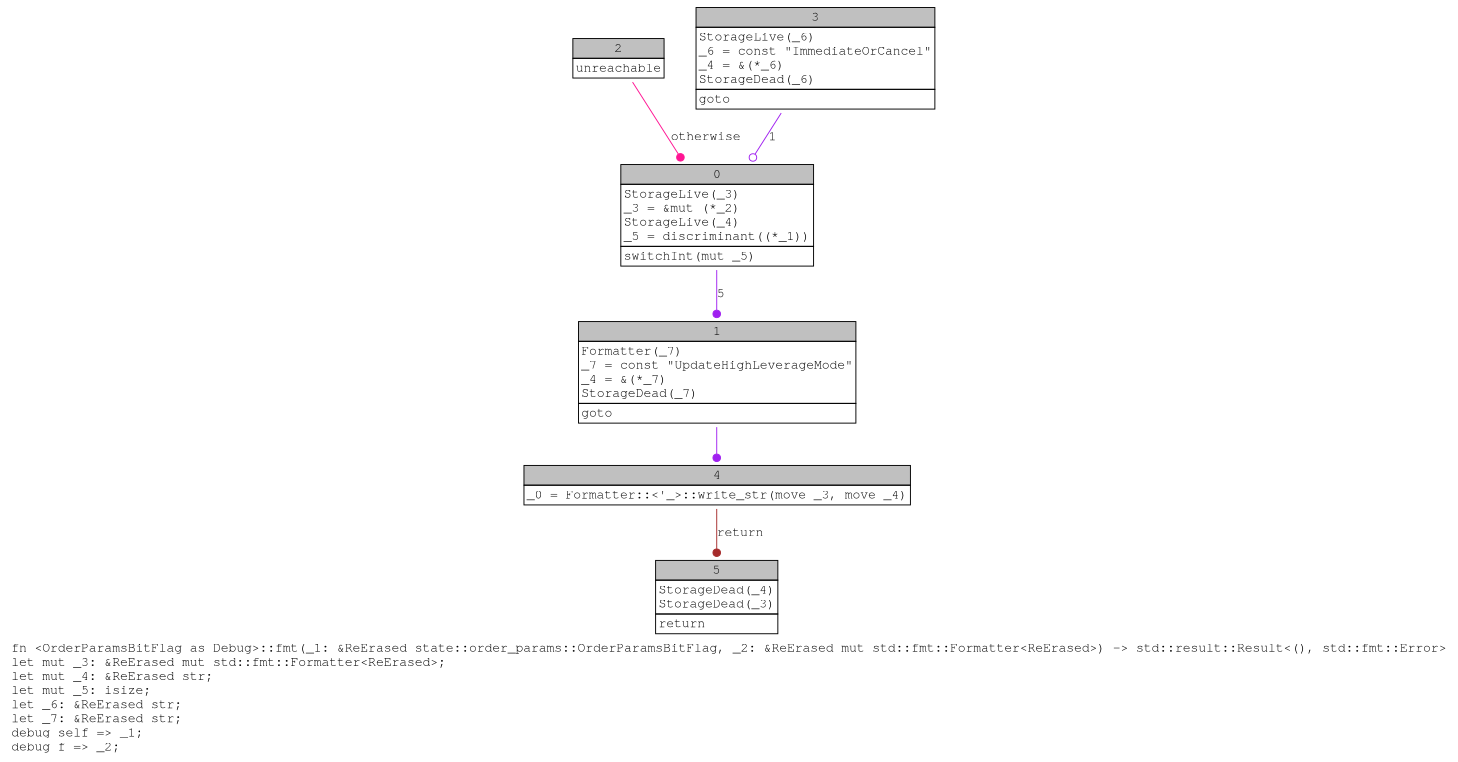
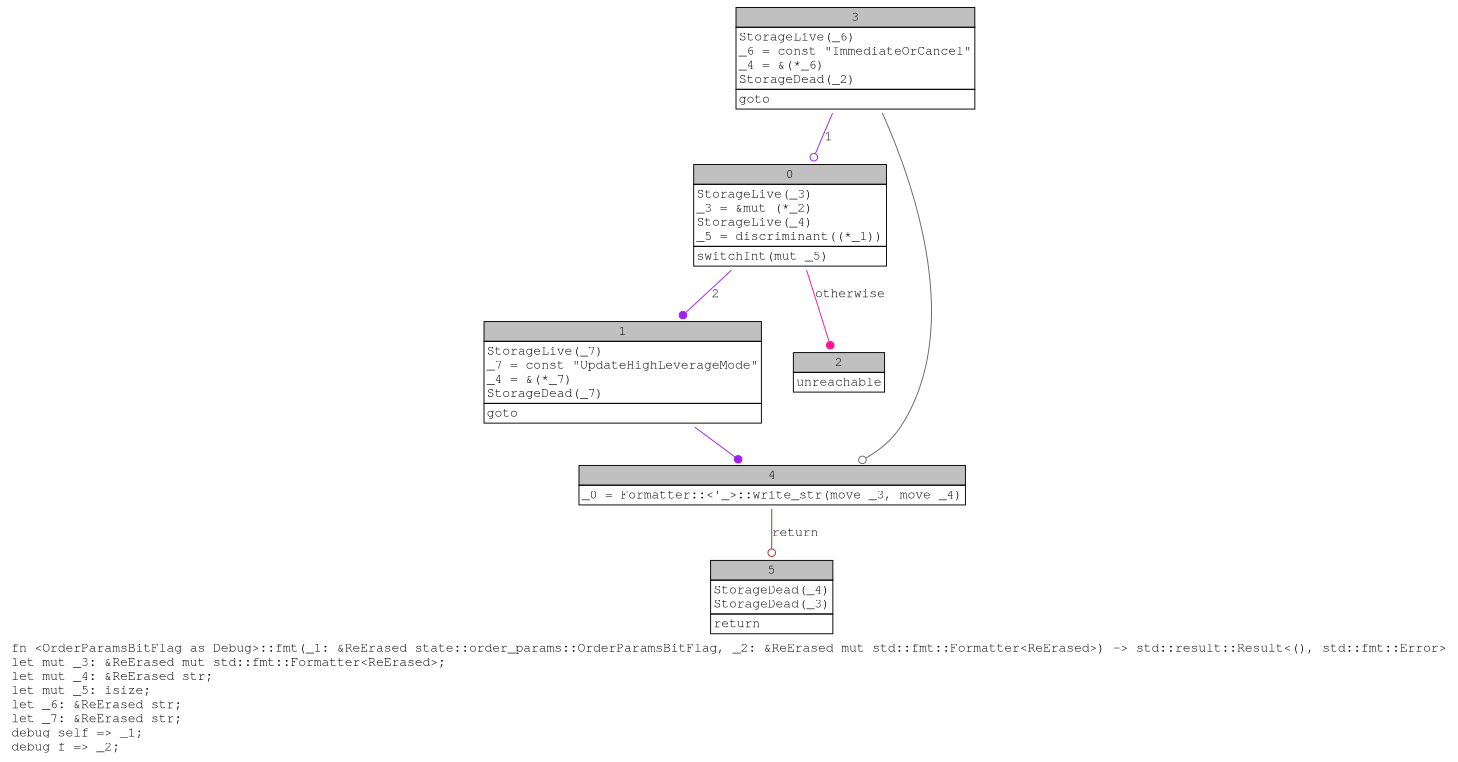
node "3": text "StorageDead(_6)" -> "StorageDead(_2)"
edge "2" -> "0": reversed
edge "3" -> "4": added
edge "0" -> "1": label "5" -> "2"
node "1": text "Formatter(_7)" -> "StorageLive(_7)"
edge "4" -> "5": arrowhead dot -> odot
